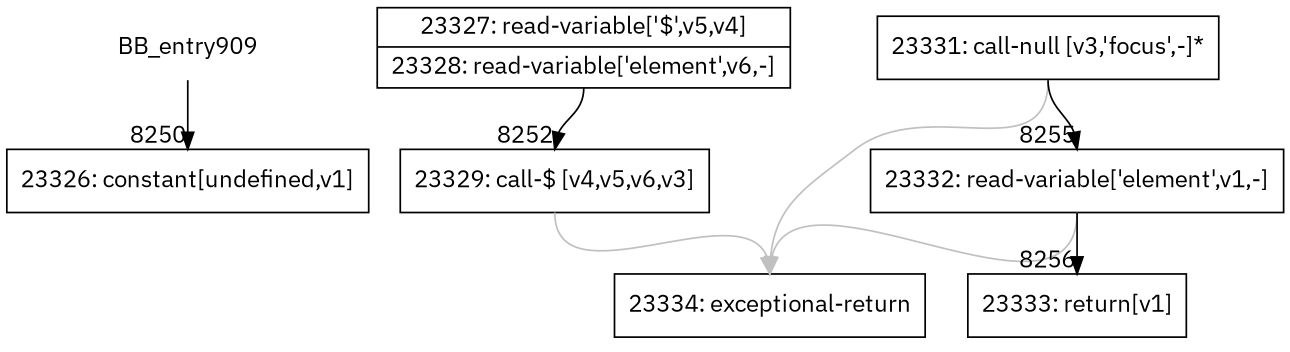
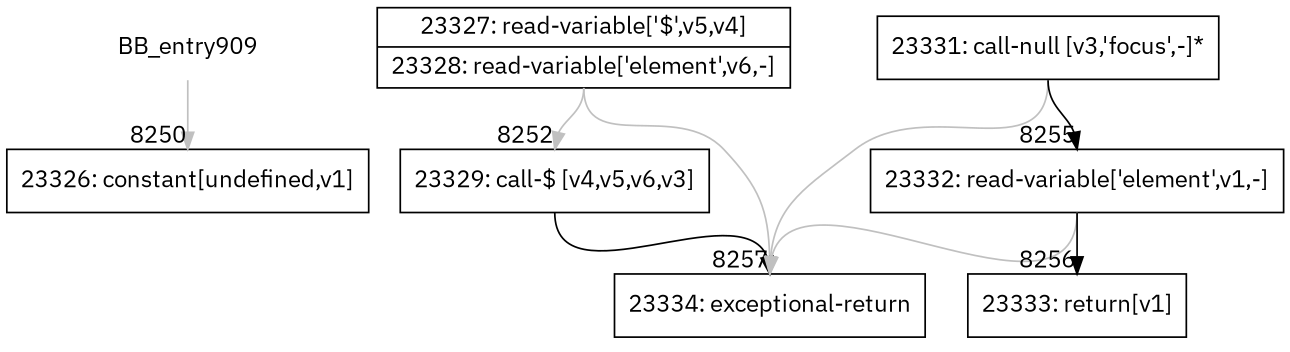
edge "BB_entry909" -> "23326: constant[undefined,v1]": color black -> gray
edge "23327: read-variable['$',v5,v4]" -> "23329: call-$ [v4,v5,v6,v3]": color black -> gray
edge "23327: read-variable['$',v5,v4]" -> "23334: exceptional-return": added
edge "23329: call-$ [v4,v5,v6,v3]" -> "23334: exceptional-return": color gray -> black
